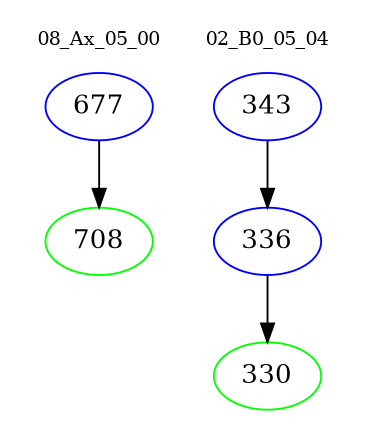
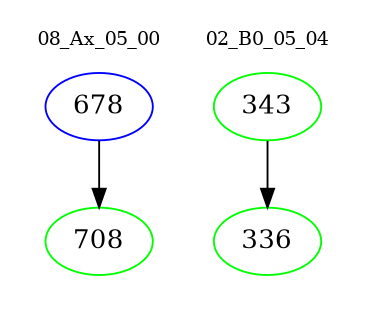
node "677": label "677" -> "678"
node "343": color blue -> green
node "336": color blue -> green
node "330": removed
